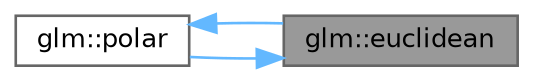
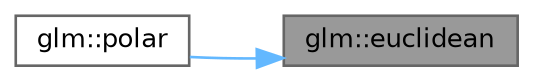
edge "glm::euclidean" -> "glm::polar": removed
